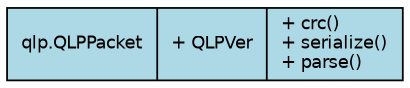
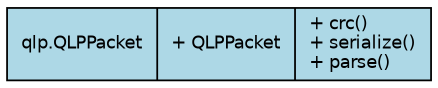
node "qlp.QLPPacket": text "+ QLPVer" -> "+ QLPPacket"
